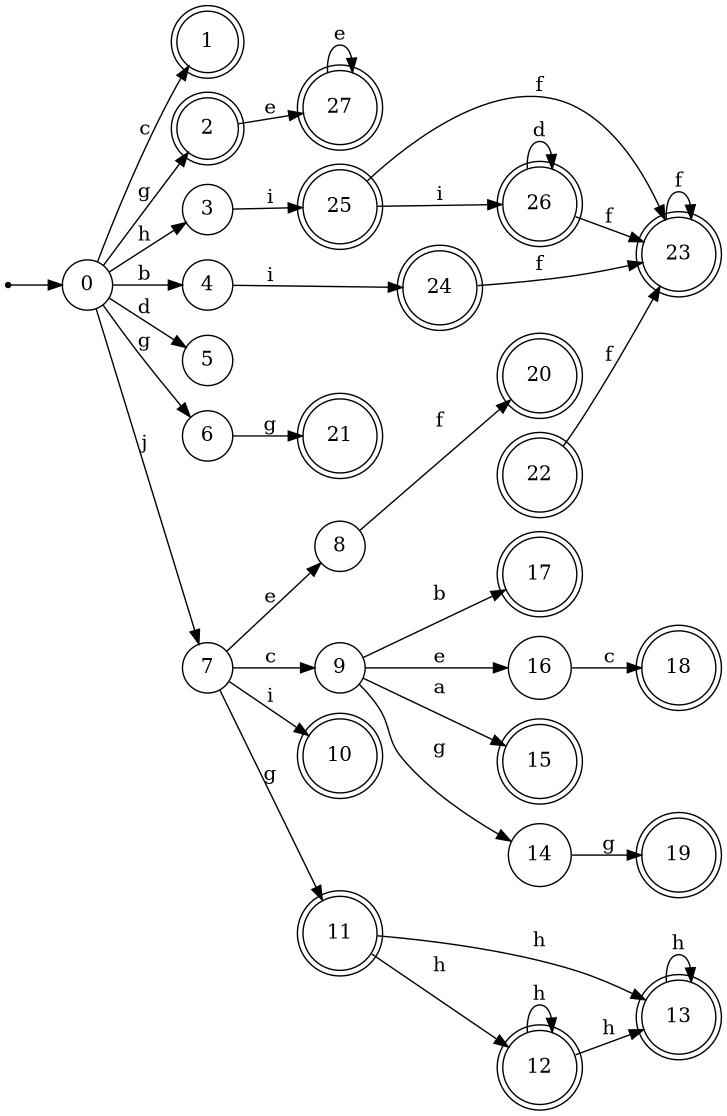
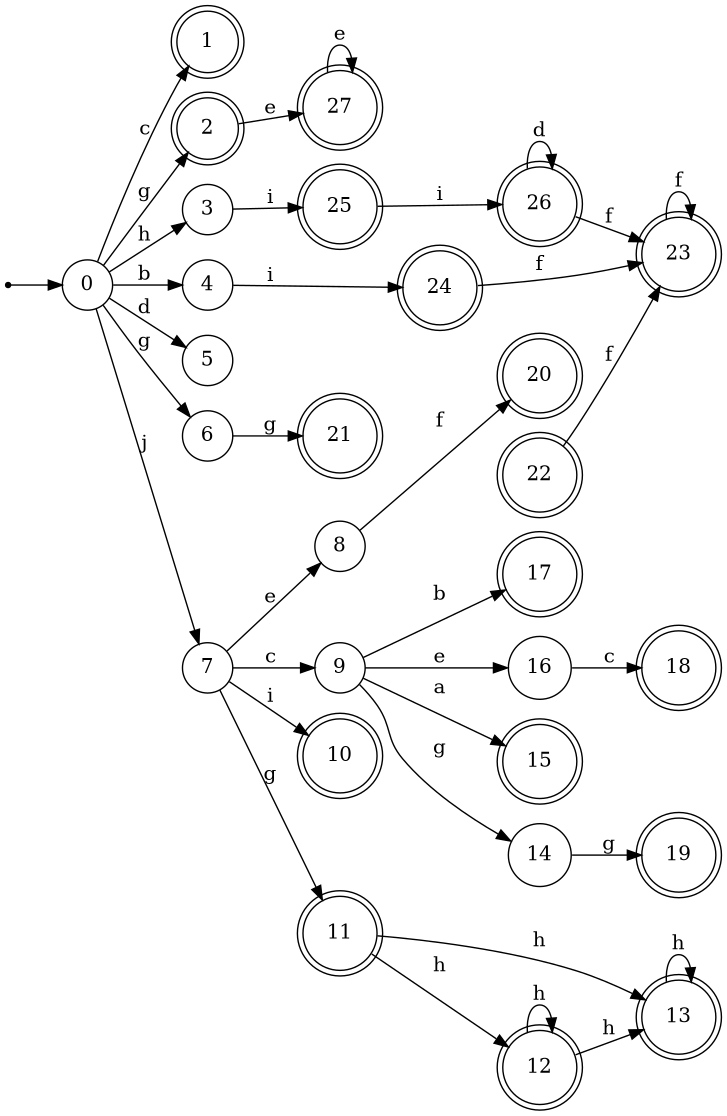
edge "25" -> "23": removed, label "f"
